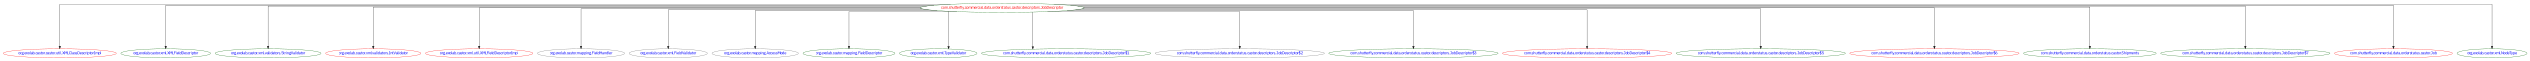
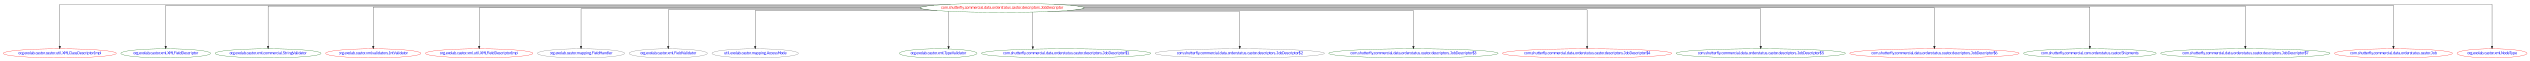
node "org.exolab.castor.xml.validators.StringValidator": label "org.exolab.castor.xml.validators.StringValidator" -> "org.exolab.castor.xml.commercial.StringValidator"
node "org.exolab.castor.mapping.AccessMode": label "org.exolab.castor.mapping.AccessMode" -> "util.exolab.castor.mapping.AccessMode"
node "org.exolab.castor.mapping.FieldDescriptor": removed
node "com.shutterfly.commercial.data.orderstatus.castor.Shipments": label "com.shutterfly.commercial.data.orderstatus.castor.Shipments" -> "com.shutterfly.commercial.com.orderstatus.castor.Shipments"
node "org.exolab.castor.xml.NodeType": color darkgreen -> red
